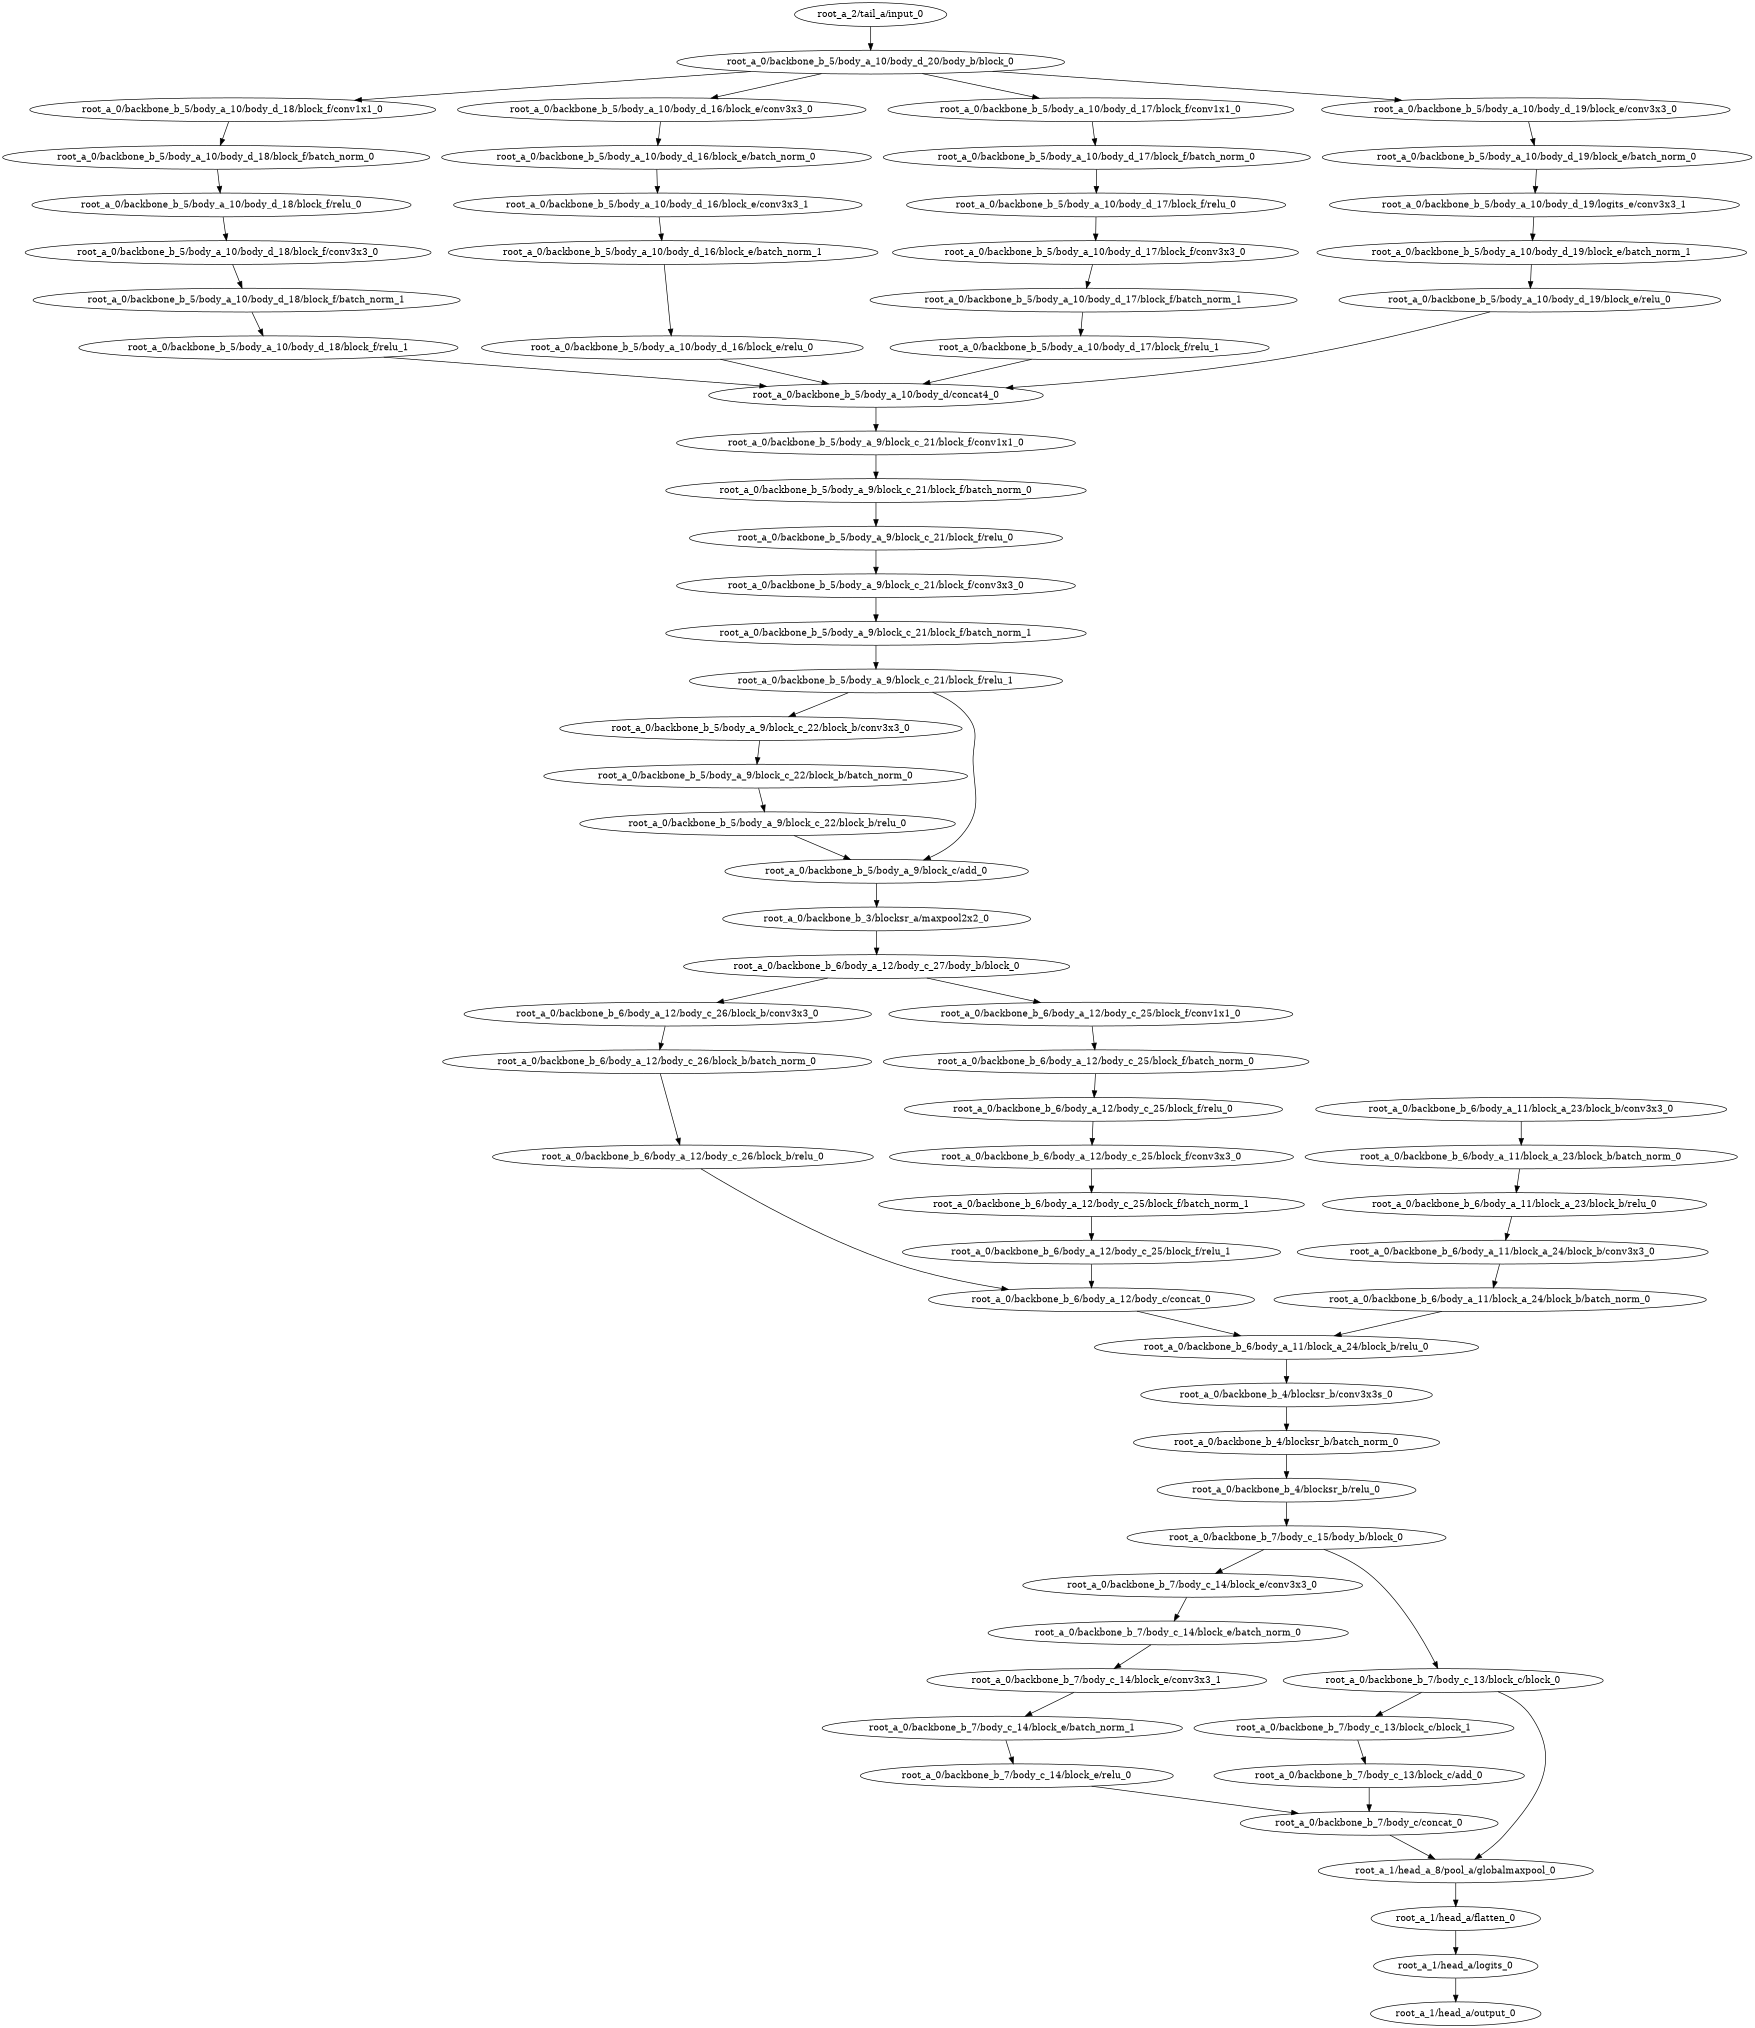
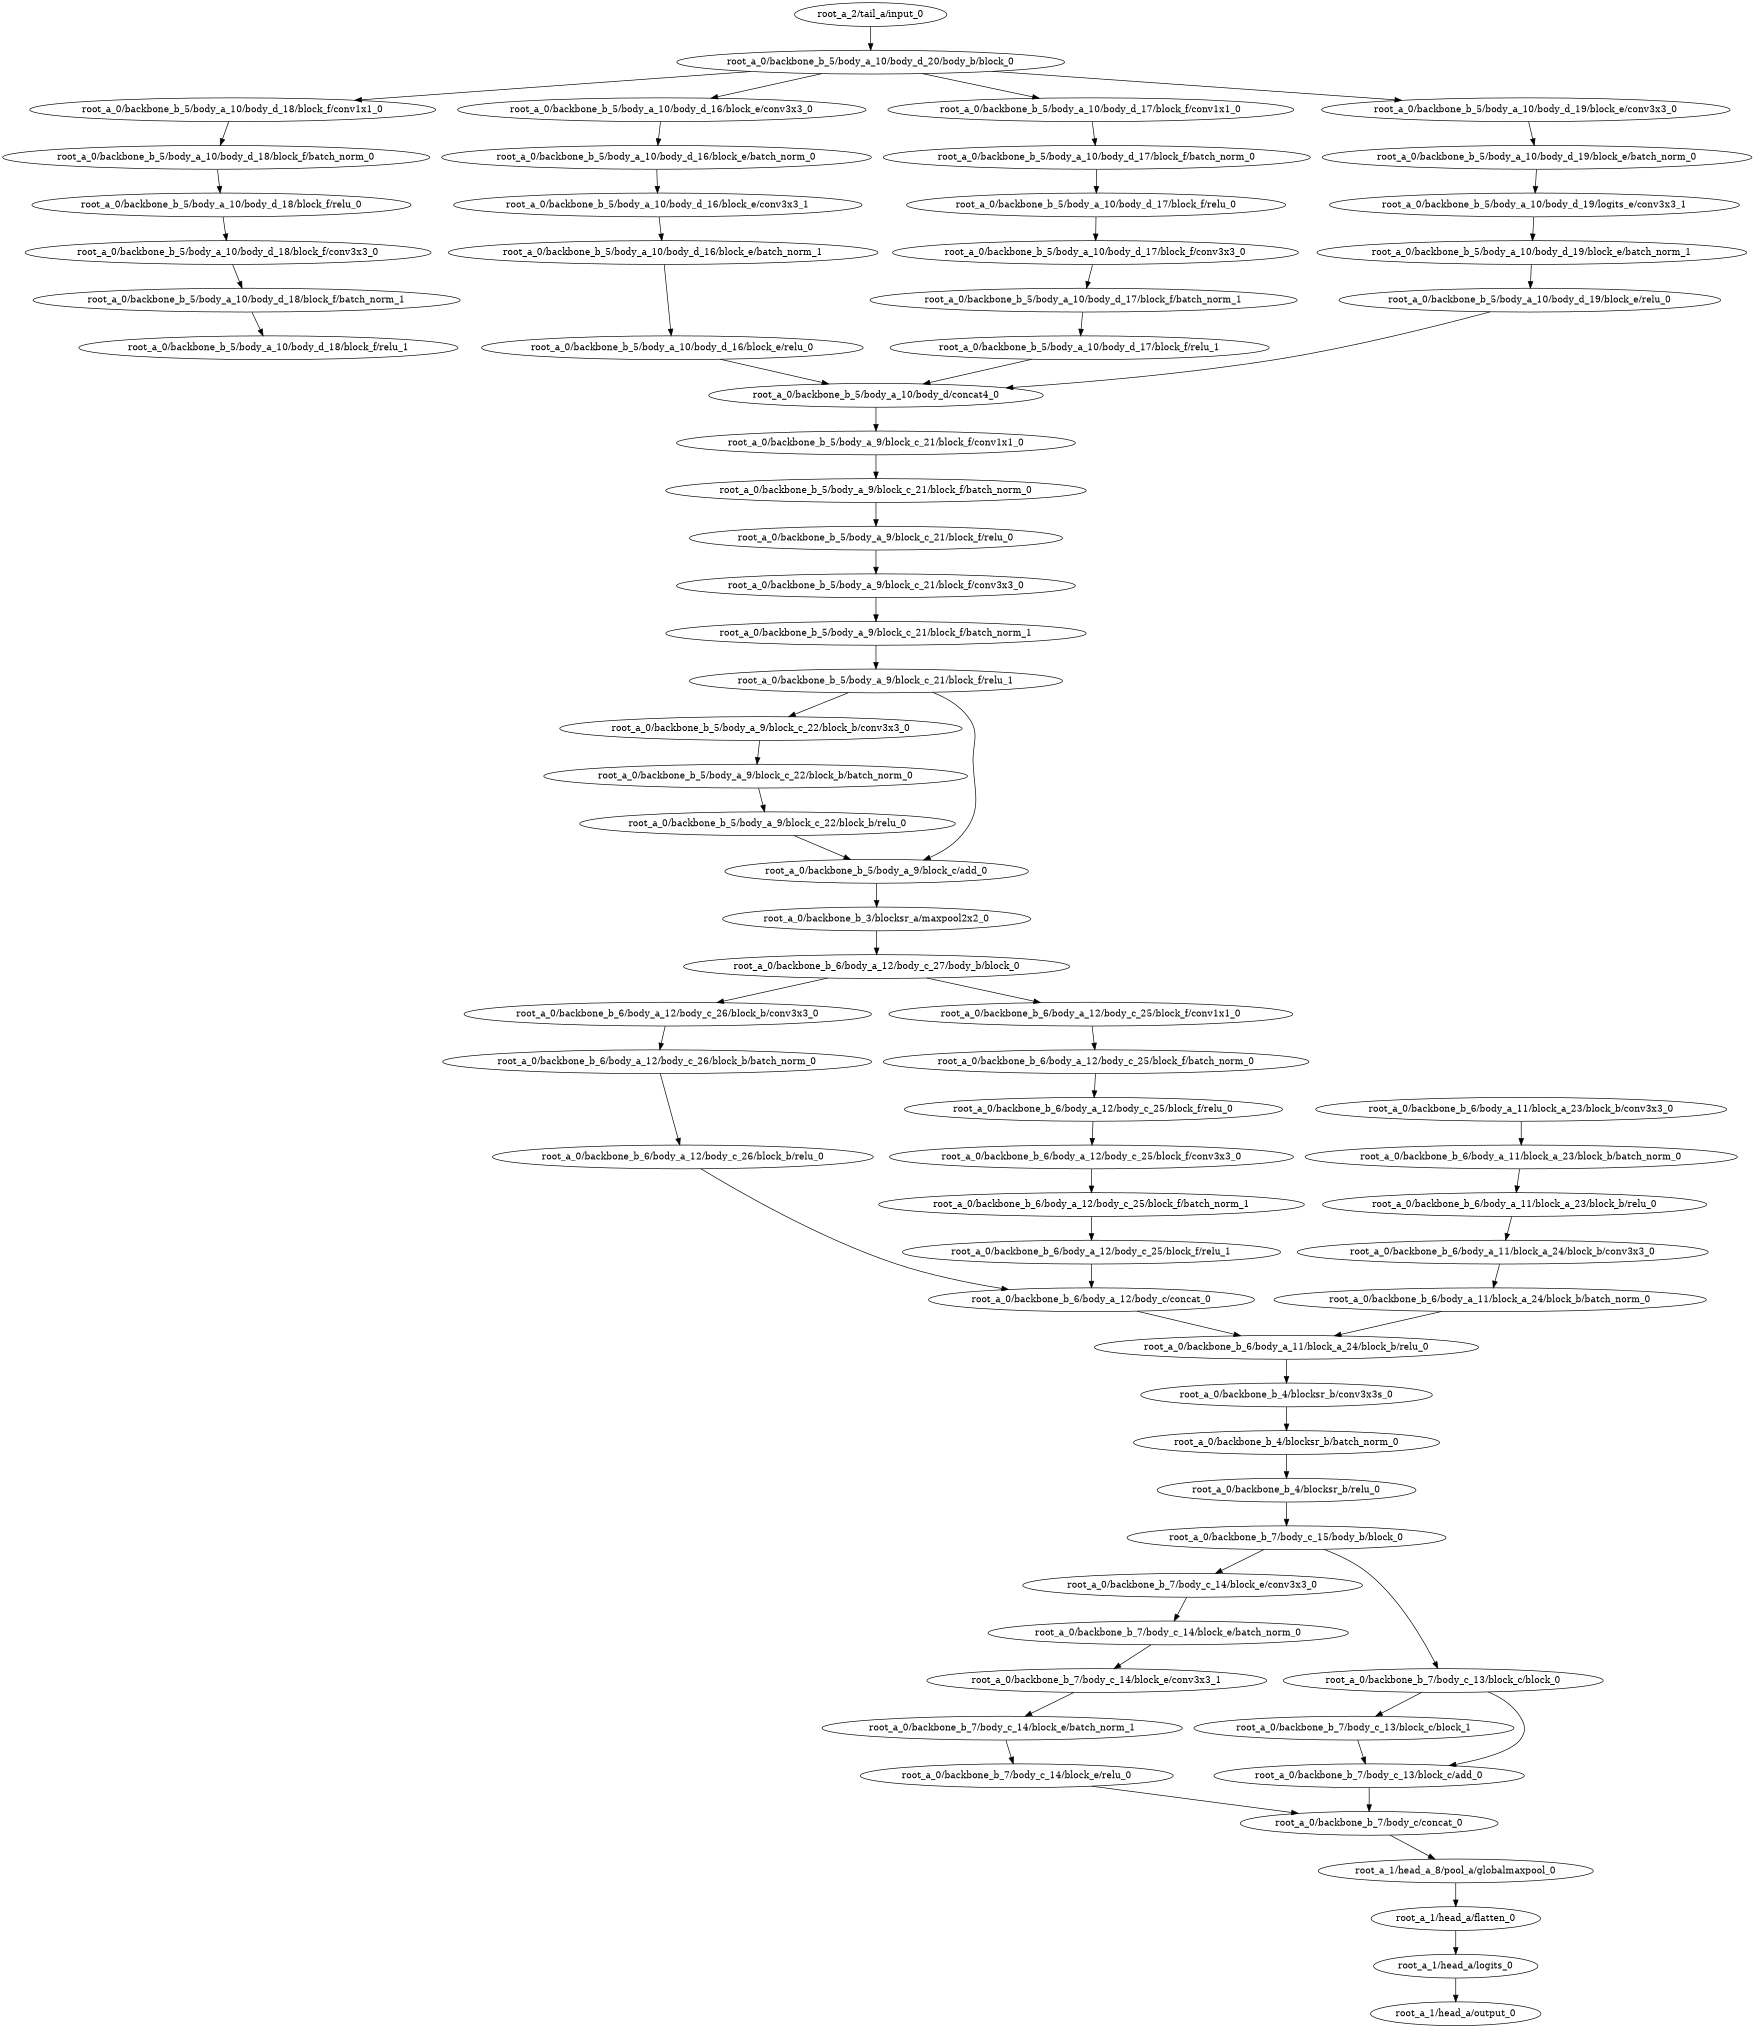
edge "root_a_0/backbone_b_5/body_a_10/body_d_18/block_f/relu_1" -> "root_a_0/backbone_b_5/body_a_10/body_d/concat4_0": removed
edge "root_a_0/backbone_b_7/body_c_13/block_c/block_0" -> "root_a_1/head_a_8/pool_a/globalmaxpool_0": now "root_a_0/backbone_b_7/body_c_13/block_c/block_0" -> "root_a_0/backbone_b_7/body_c_13/block_c/add_0"
